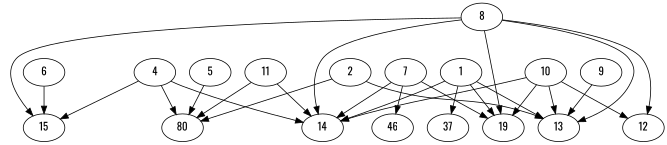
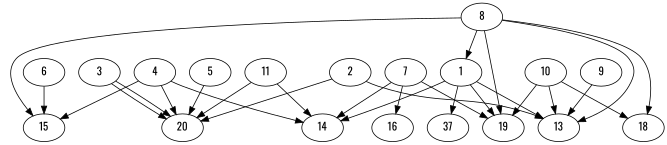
edge "8" -> "14": now "8" -> "1"
node "3": added
edge "10" -> "14": removed
node "80": label "80" -> "20"
node "46": label "46" -> "16"
node "12": label "12" -> "18"
